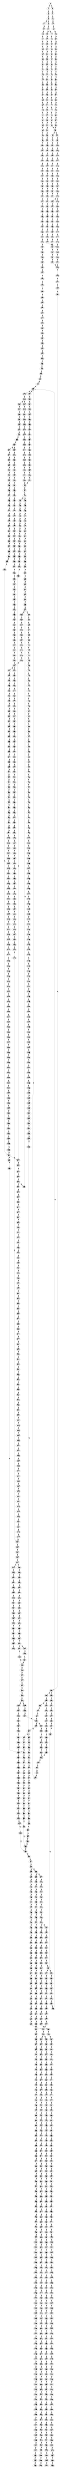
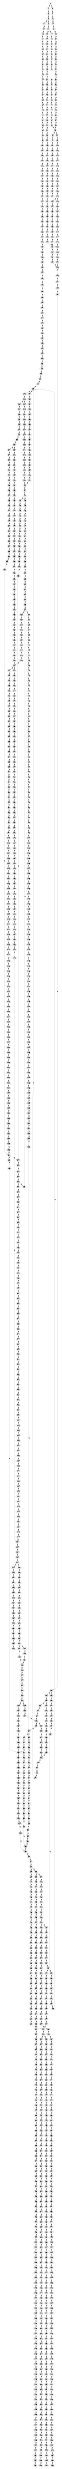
node "S46": removed
